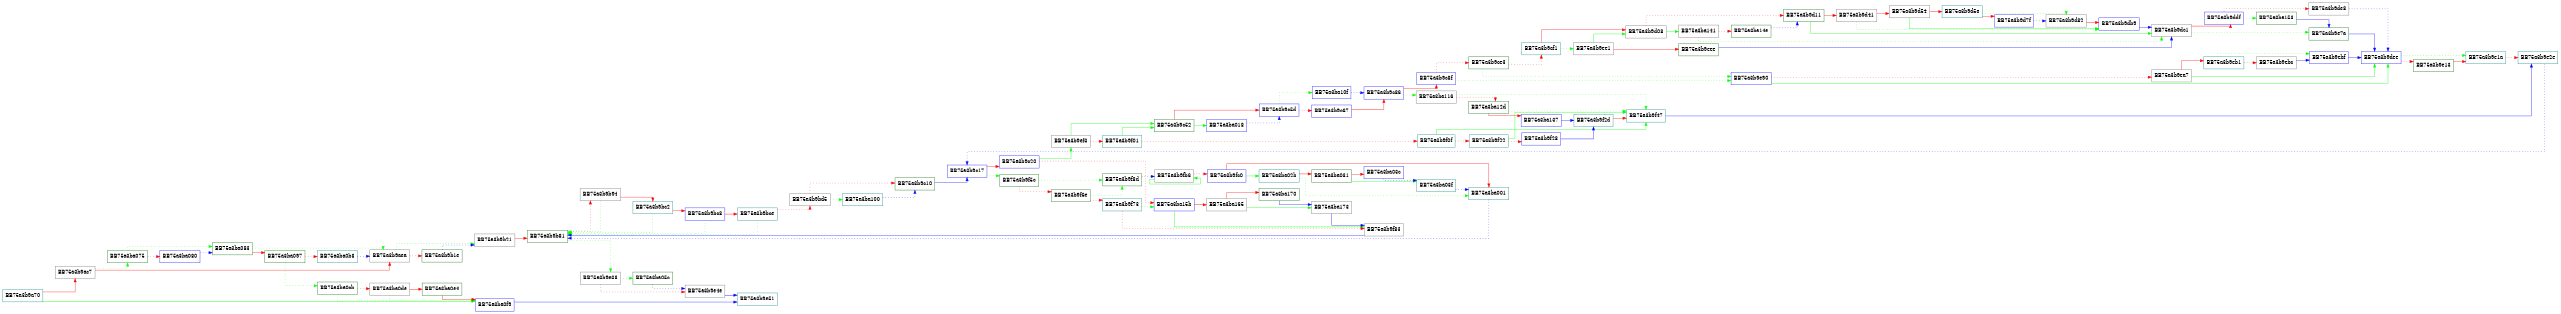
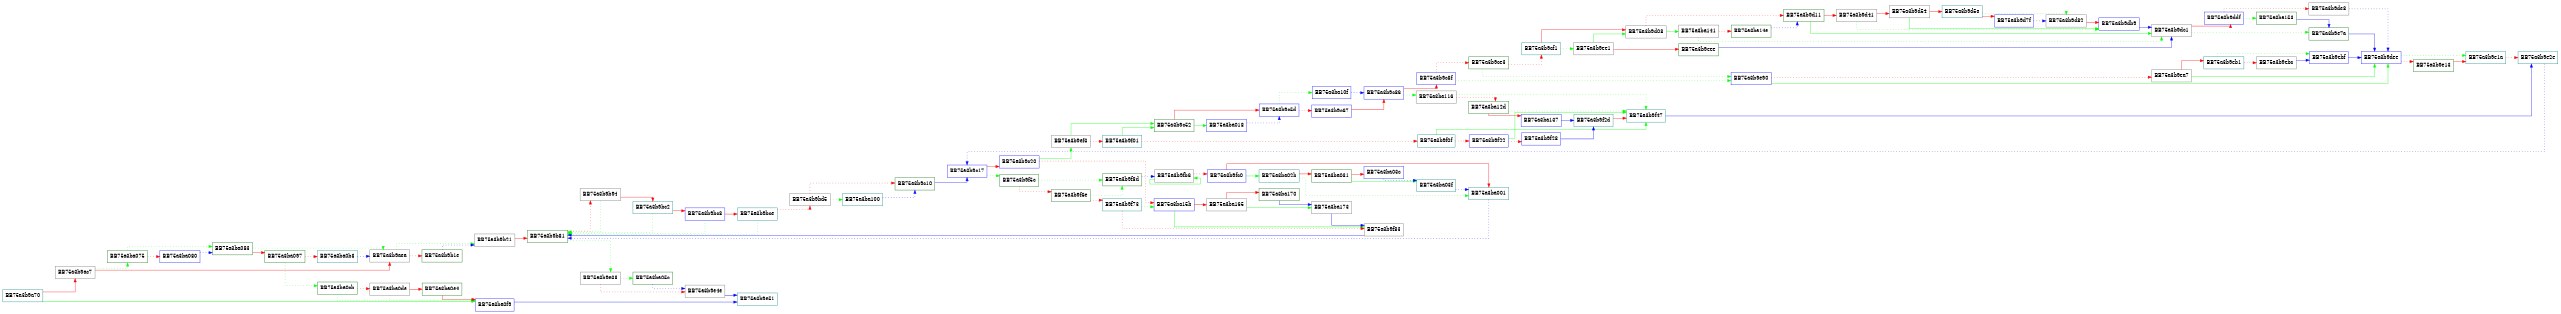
node "BB75a3b9f22": color teal -> blue
